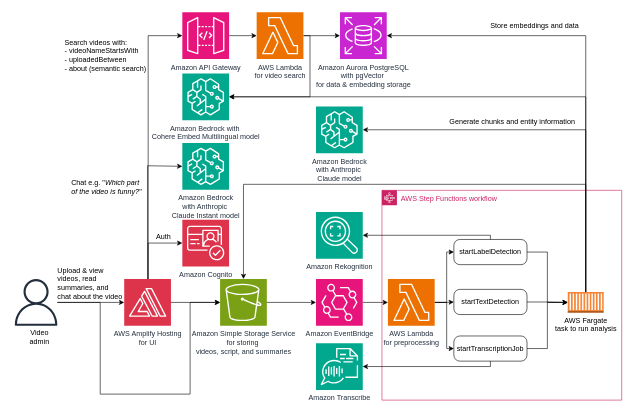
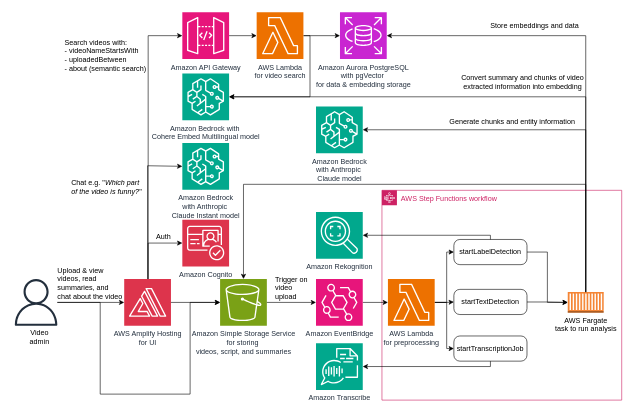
node "Convert summary and chunks of video extracted information into embedding": added
node "Trigger on video upload": added
edge "startTranscriptionJob" -> "AWS Fargate task to run analysis": removed
